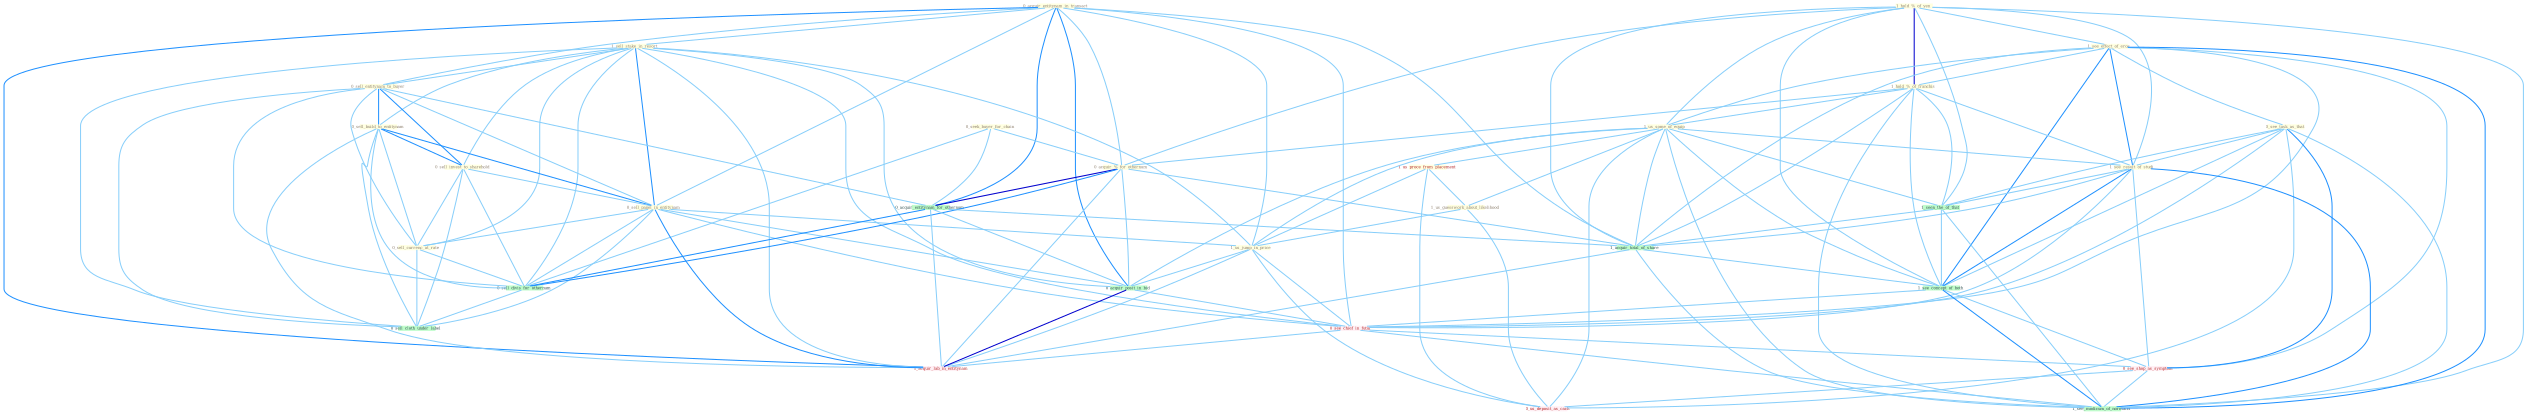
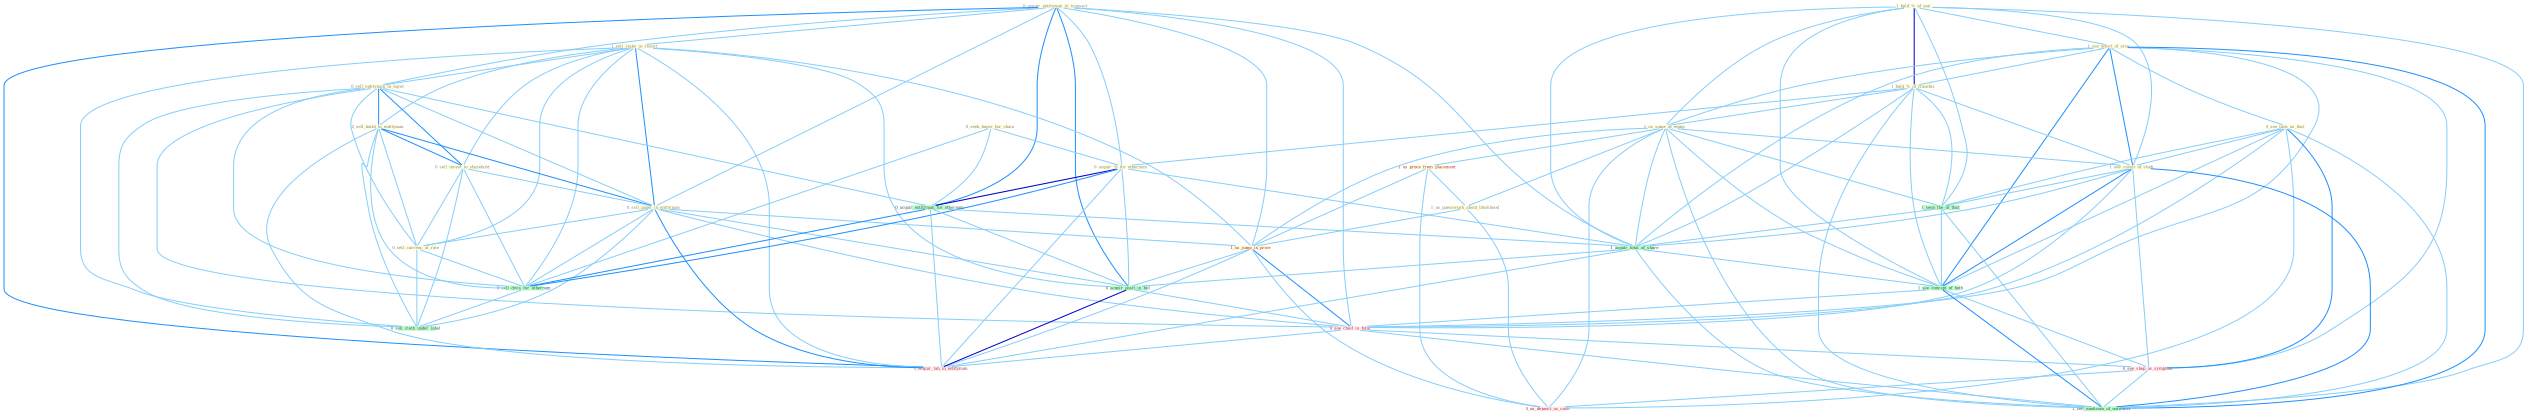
edge "1_hold_%_of_yen" -- "0_acquir_%_for_othernum": removed
edge "1_us_some_of_equip" -- "0_acquir_posit_in_bid": now "1_acquir_total_of_share" -- "0_acquir_posit_in_bid"
edge "1_sell_stake_in_resort" -- "0_see_chief_in_futur": now "0_sell_entitynam_to_buyer" -- "0_see_chief_in_futur"
node "1_us_jump_in_price": fontcolor #8b7d6b -> #b22222
edge "1_us_jump_in_price" -- "0_see_chief_in_futur": color #87cefa -> #1e90ff
